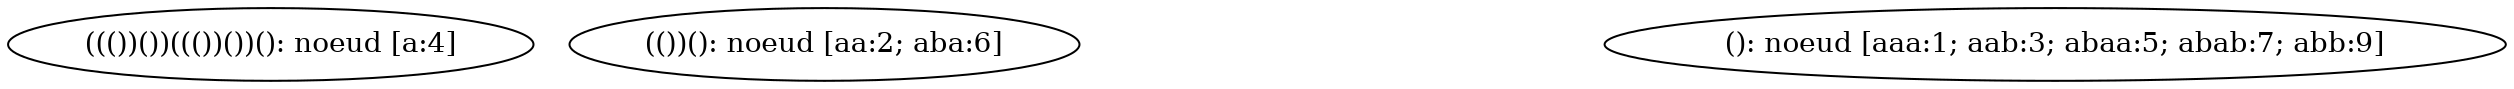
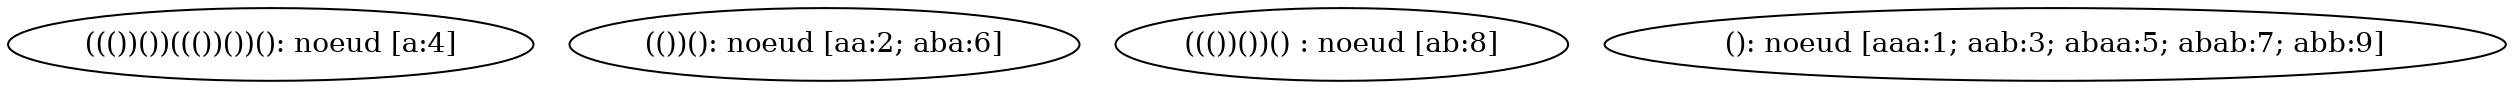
node "((())())() : noeud [ab:8]": added
